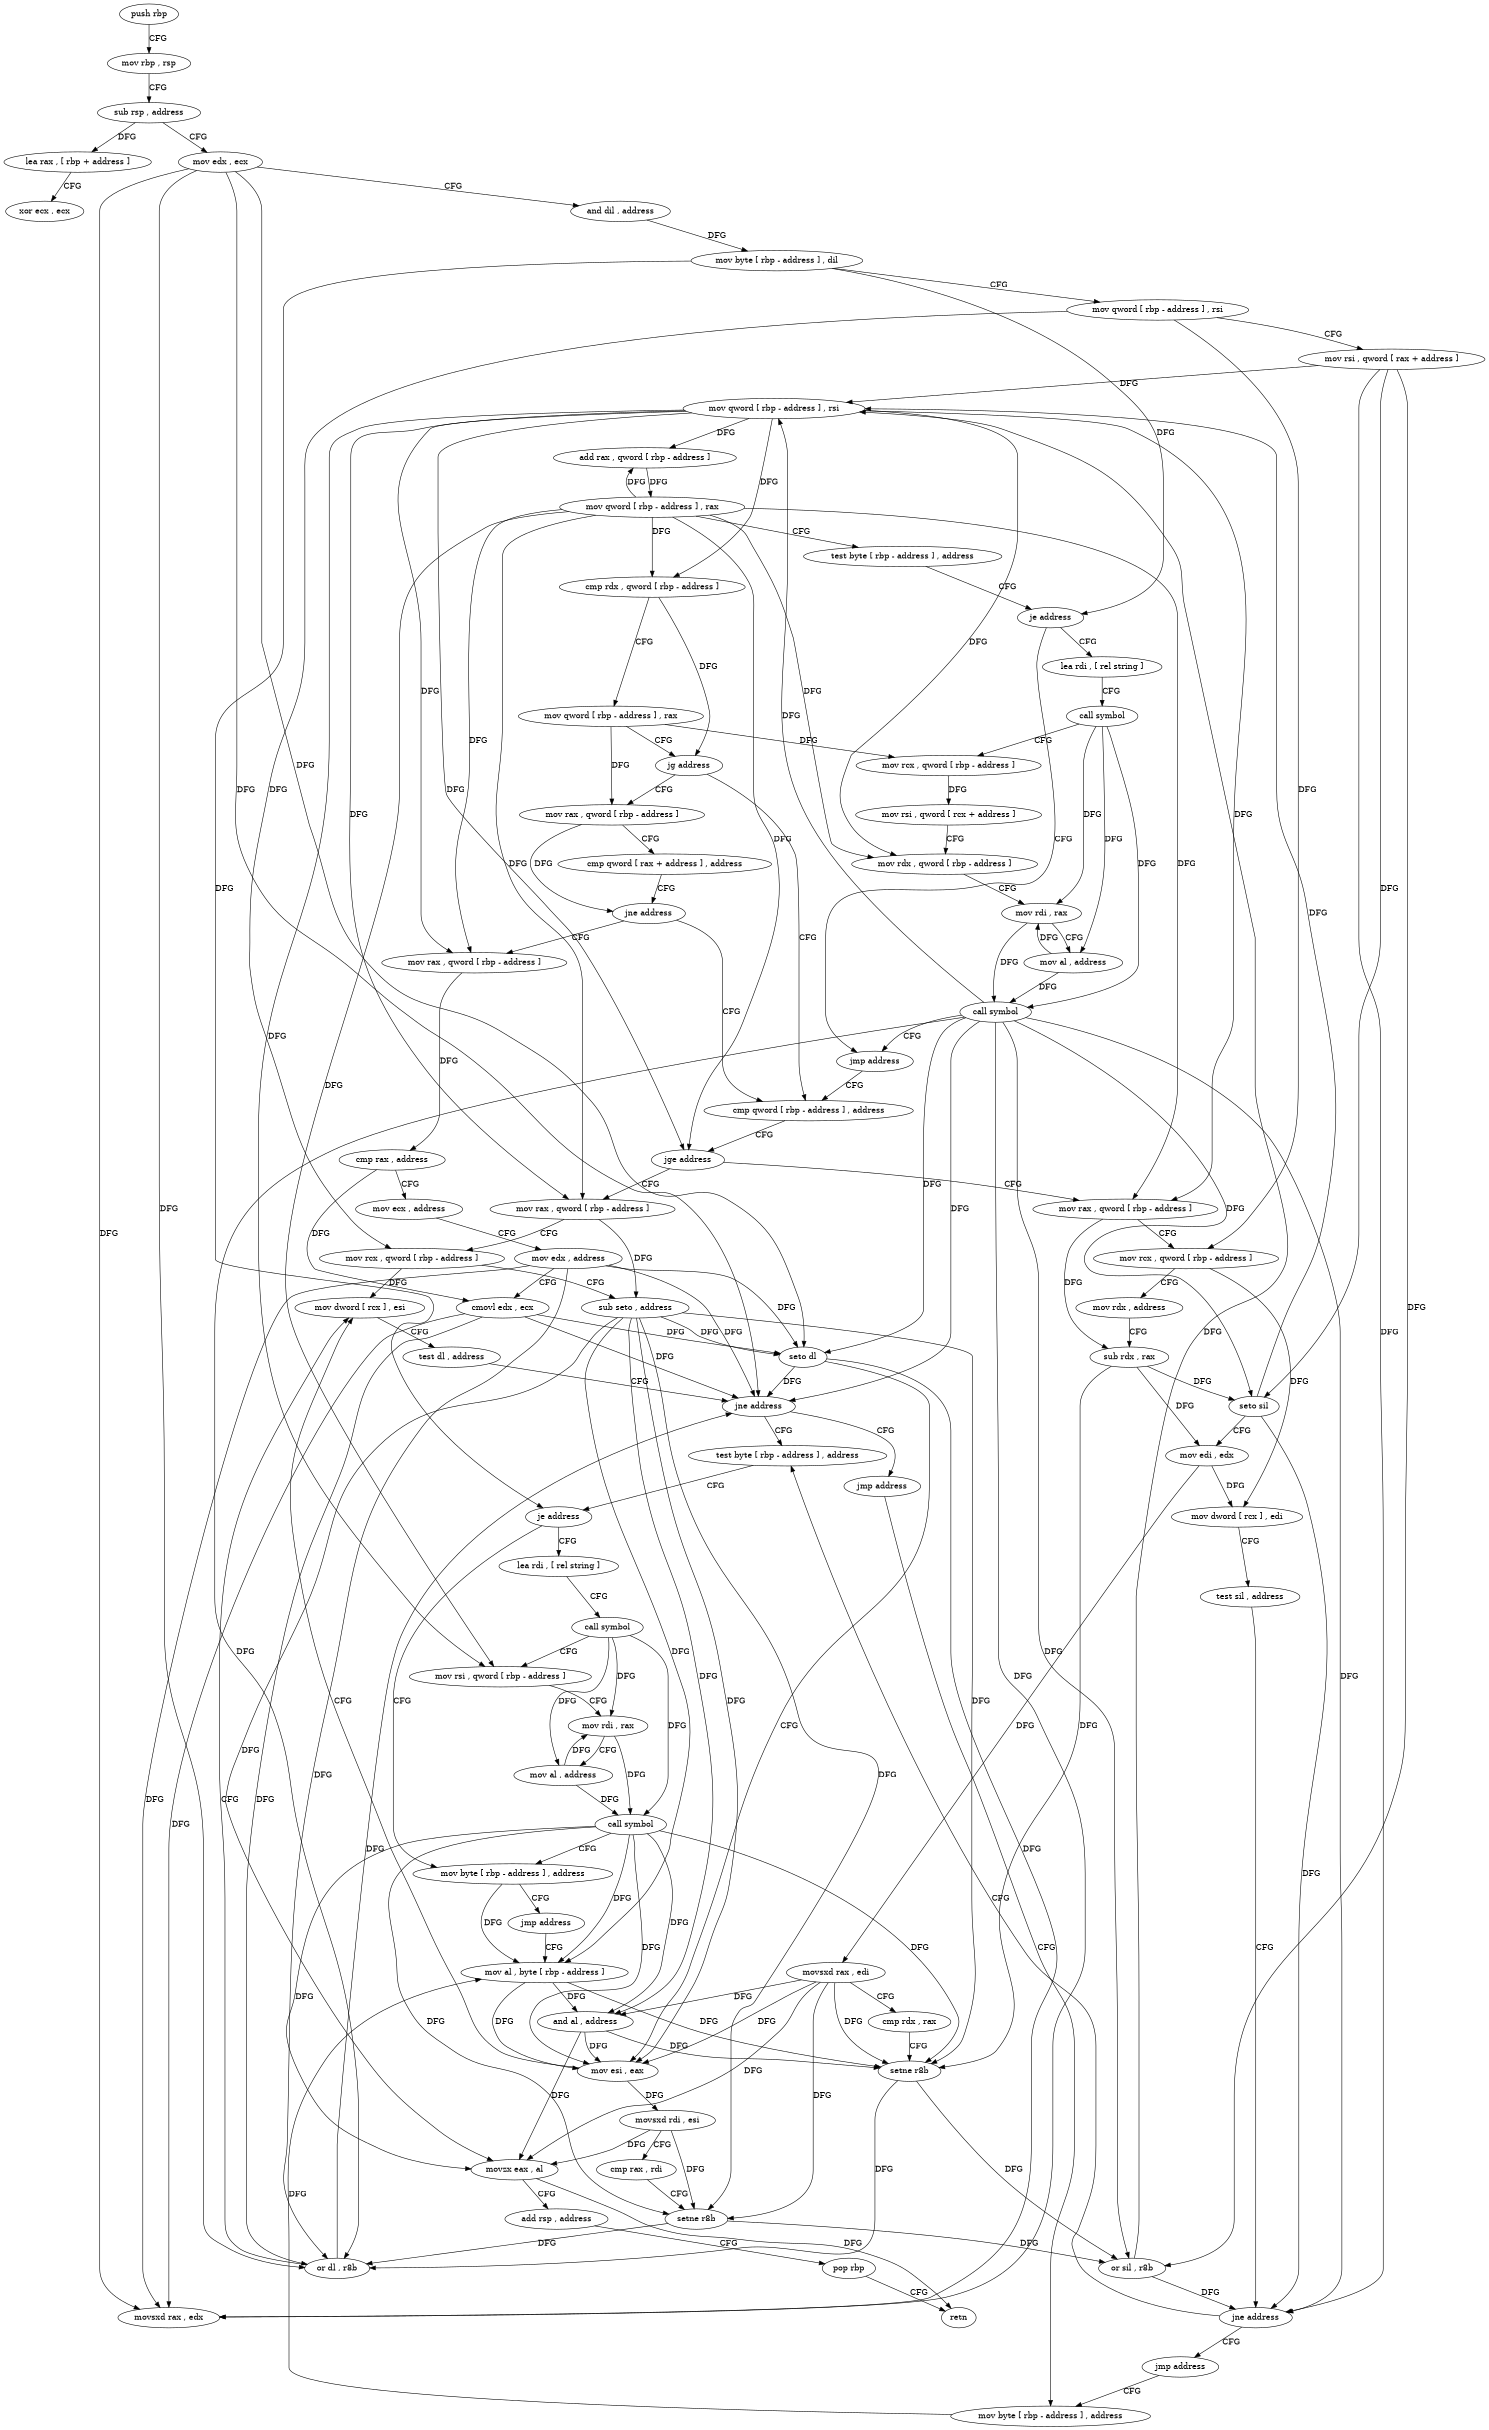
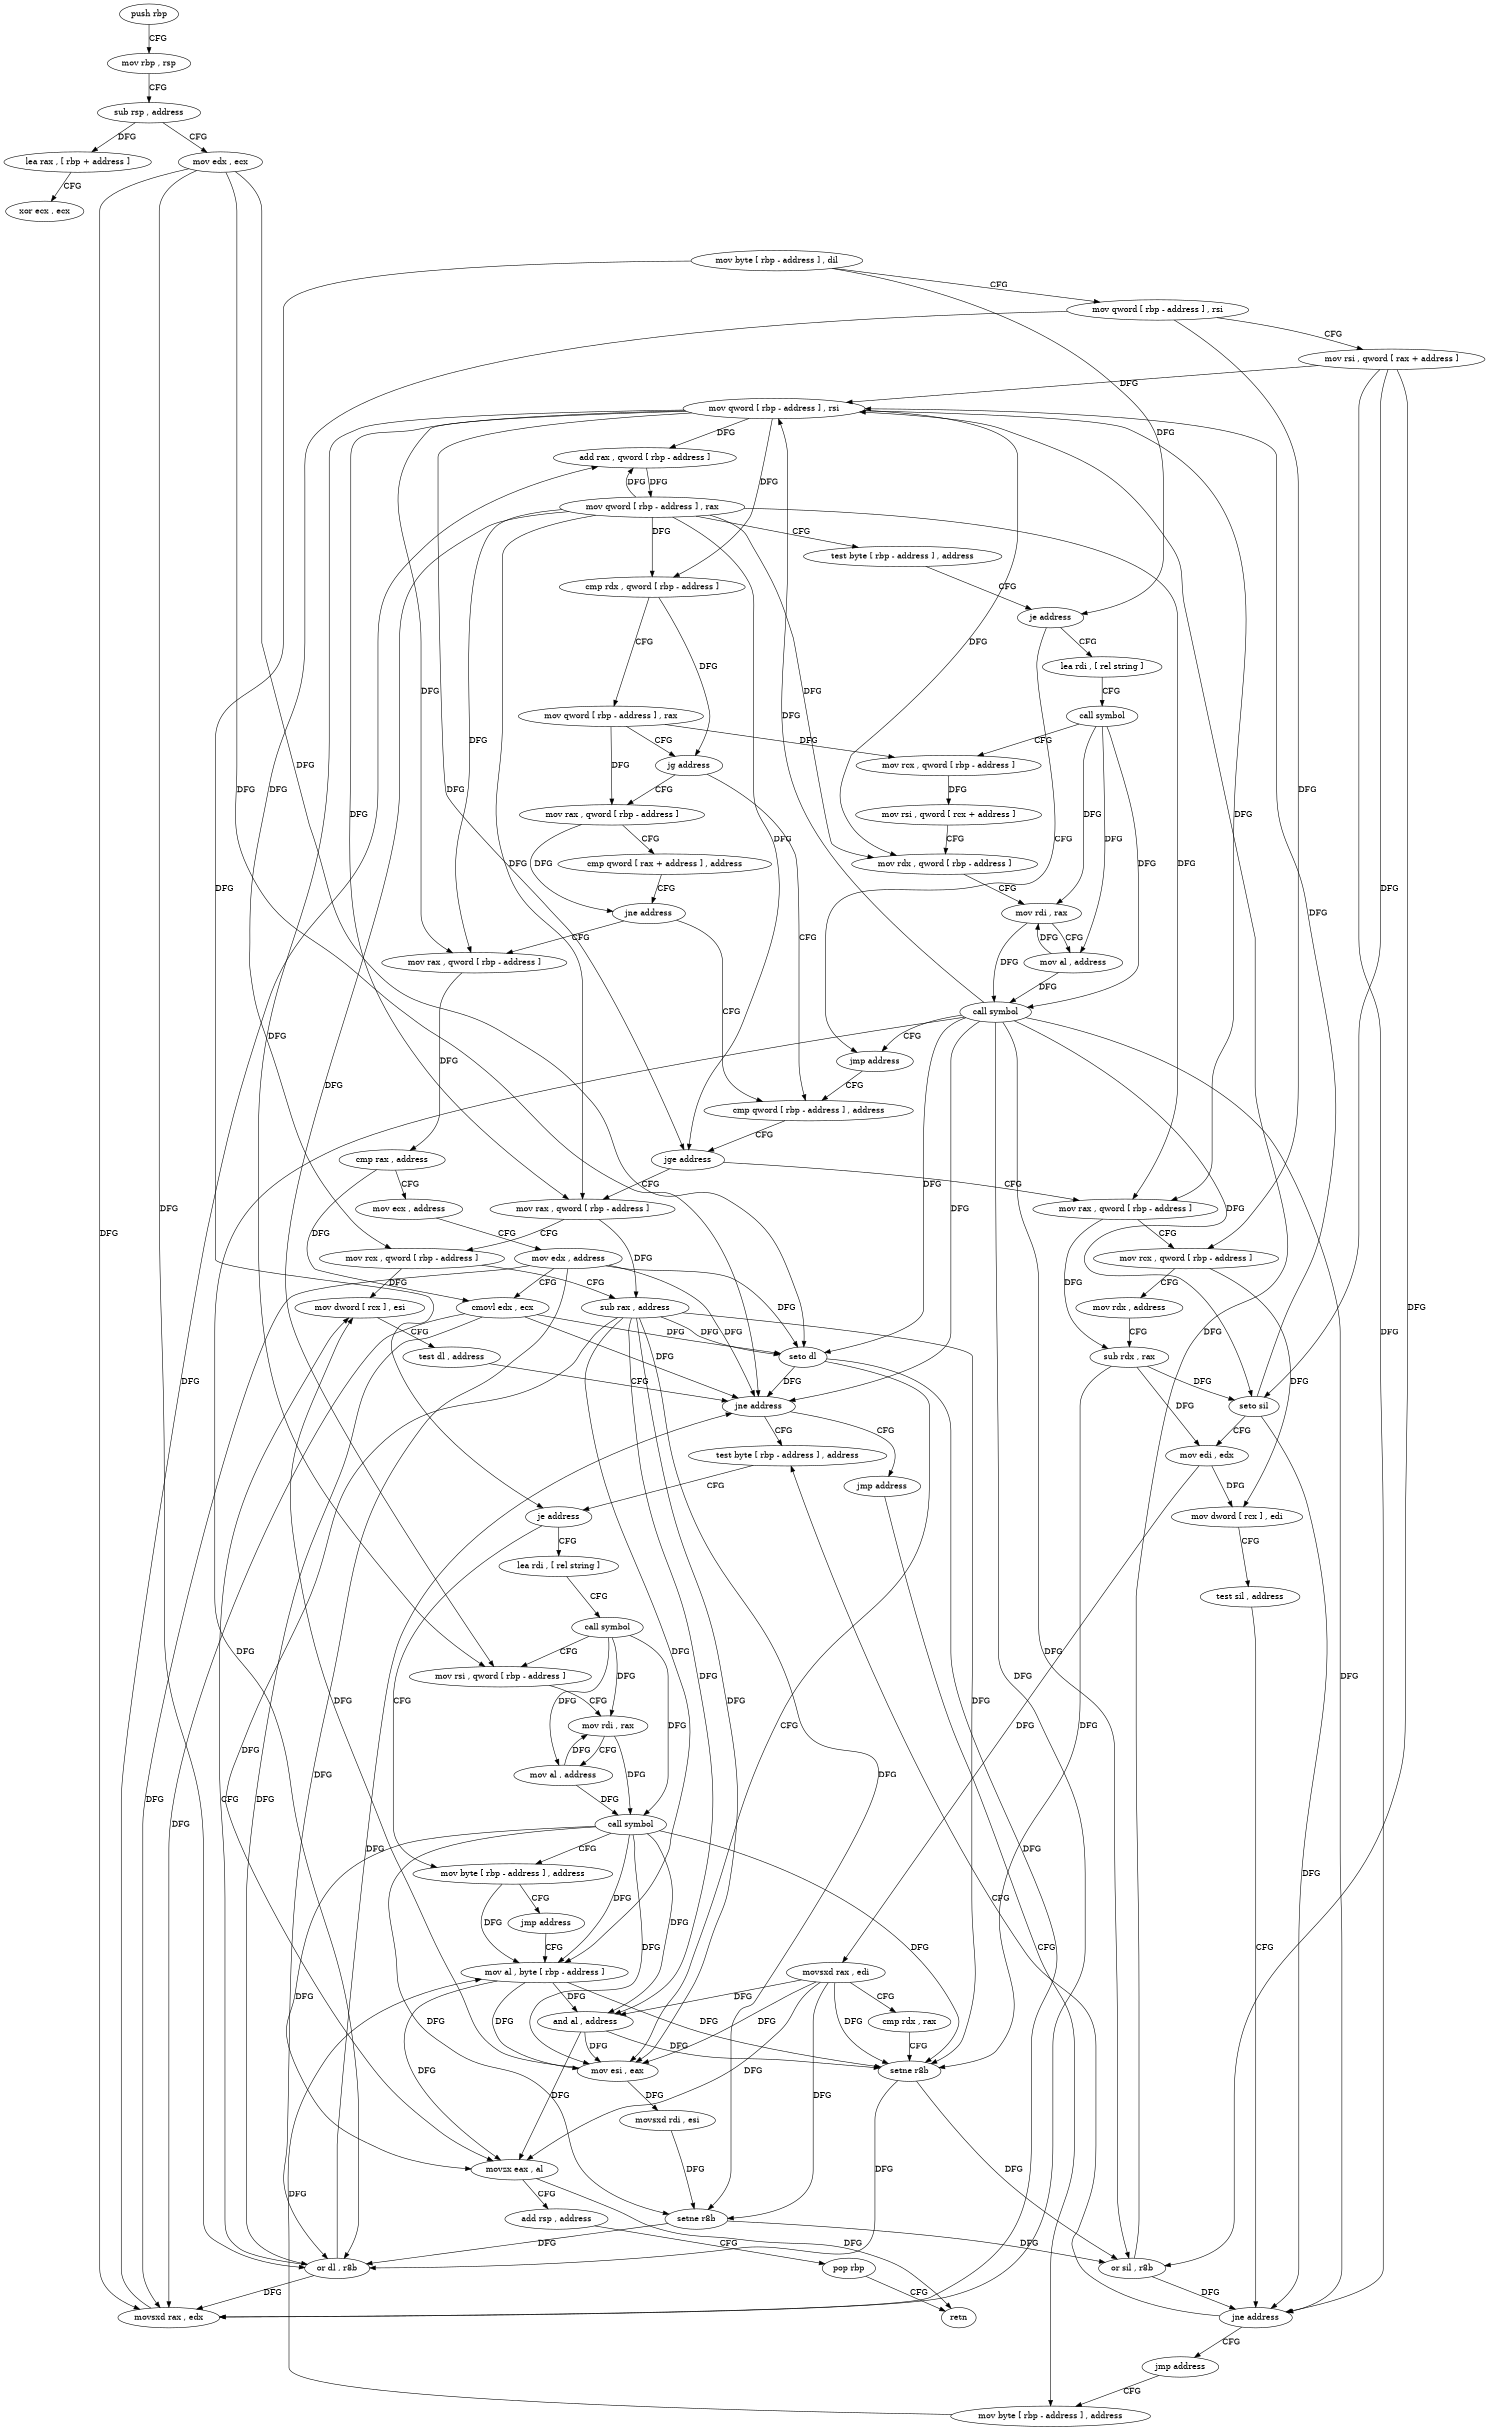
node "and dil , address": removed
node "sub seto , address": label "sub seto , address" -> "sub rax , address"
edge "movsxd rax , edx" -> "add rax , qword [ rbp - address ]": added, label "DFG"
edge "mov esi , eax" -> "mov dword [ rcx ] , esi": label "CFG" -> "DFG"
edge "movsxd rdi , esi" -> "movzx eax , al": now "mov al , byte [ rbp - address ]" -> "movzx eax , al"
node "cmp rax , rdi": removed
edge "or dl , r8b" -> "movsxd rax , edx": added, label "DFG"
